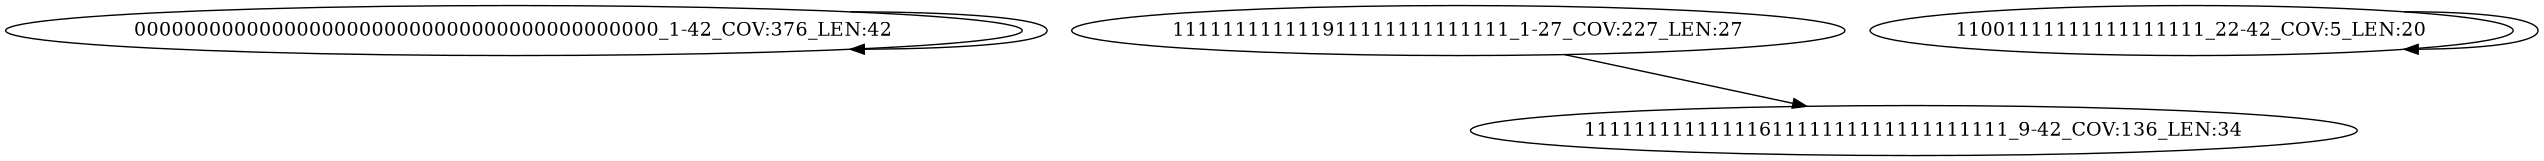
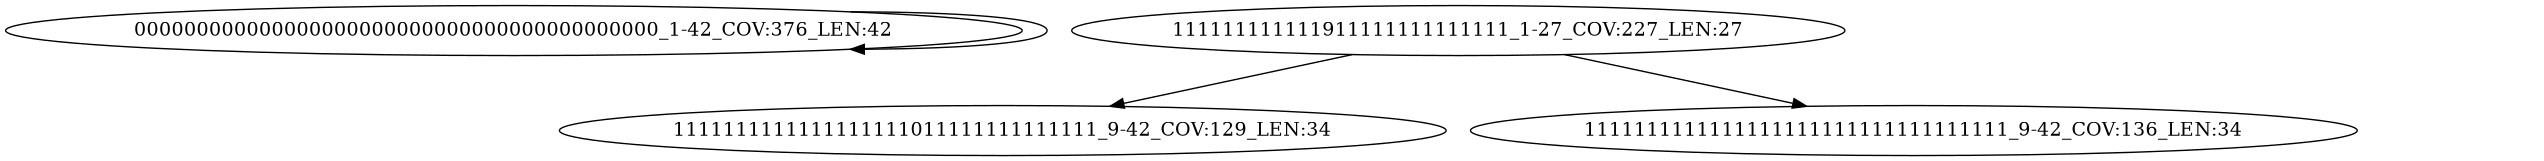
node "11001111111111111111_22-42_COV:5_LEN:20": removed
node "1111111111111111111011111111111111_9-42_COV:129_LEN:34": added
node "1111111111111161111111111111111111_9-42_COV:136_LEN:34": label "1111111111111161111111111111111111_9-42_COV:136_LEN:34" -> "1111111111111111111111111111111111_9-42_COV:136_LEN:34"
